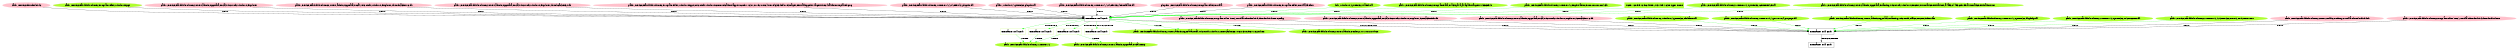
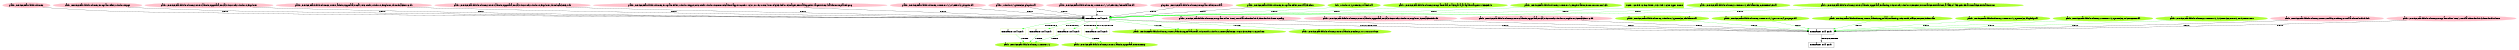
node "path: /Device/Thunderbird2": label "path: /Device/Thunderbird2" -> "path: /Device/HarddiskVolume2"
node "path: /Device/HarddiskVolume2/Program Files/WindowsApps": fillcolor greenyellow -> pink
node "path: /Device/HarddiskVolume2/Program Files/mozilla/firefox": fillcolor pink -> greenyellow
node "path: /Device/HarddiskVolume2/WINDOWS/system32/CRYPTBASE.dll": label "path: /Device/HarddiskVolume2/WINDOWS/system32/CRYPTBASE.dll" -> "path: /Device/HarddiskVolume2/WINDOWS/efslsaext32/CRYPTBASE.dll"
node "path: /Device/HarddiskVolume2/Users/admin/AppData/Local/Temp": label "path: /Device/HarddiskVolume2/Users/admin/AppData/Local/Temp" -> "path: /Device/HarddiskVolume2/Users/admin/AppData/None/Temp"
